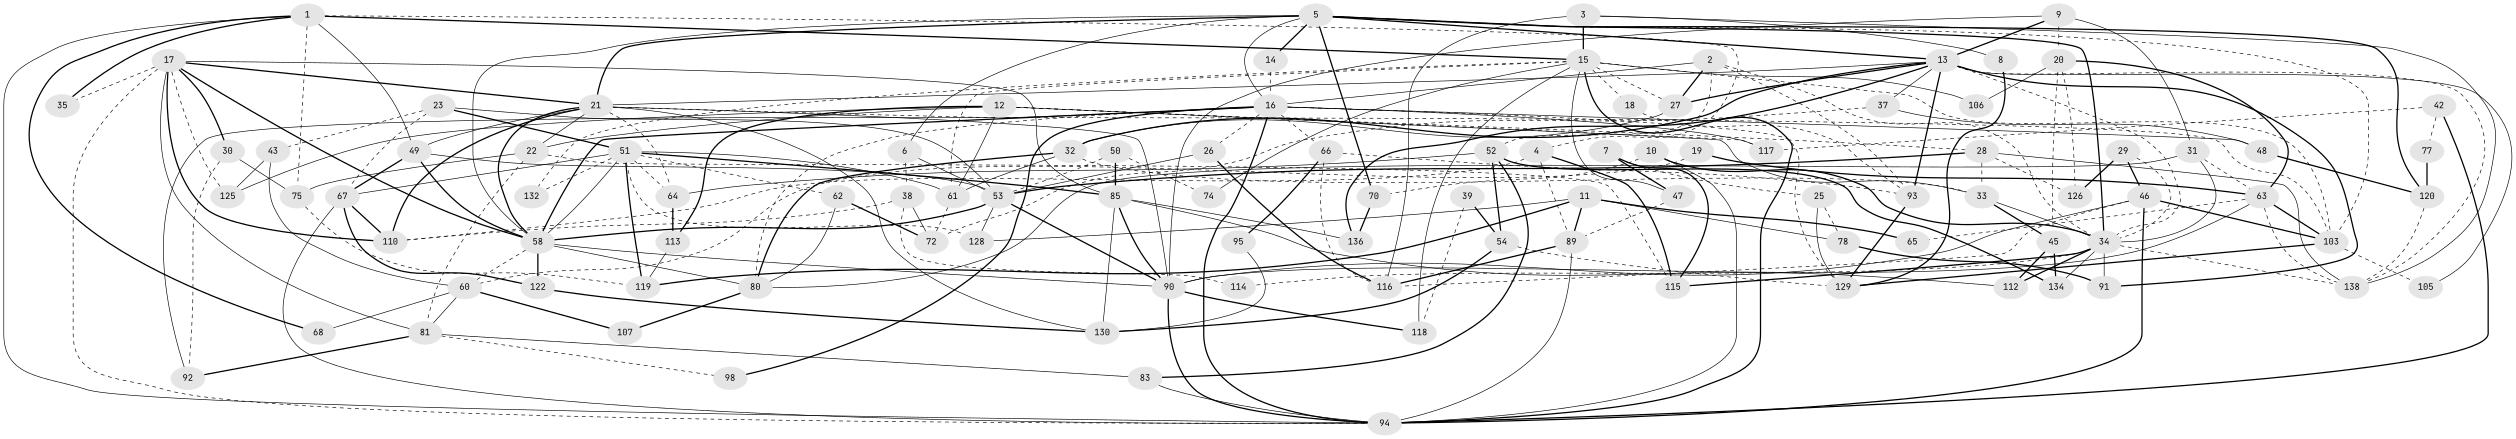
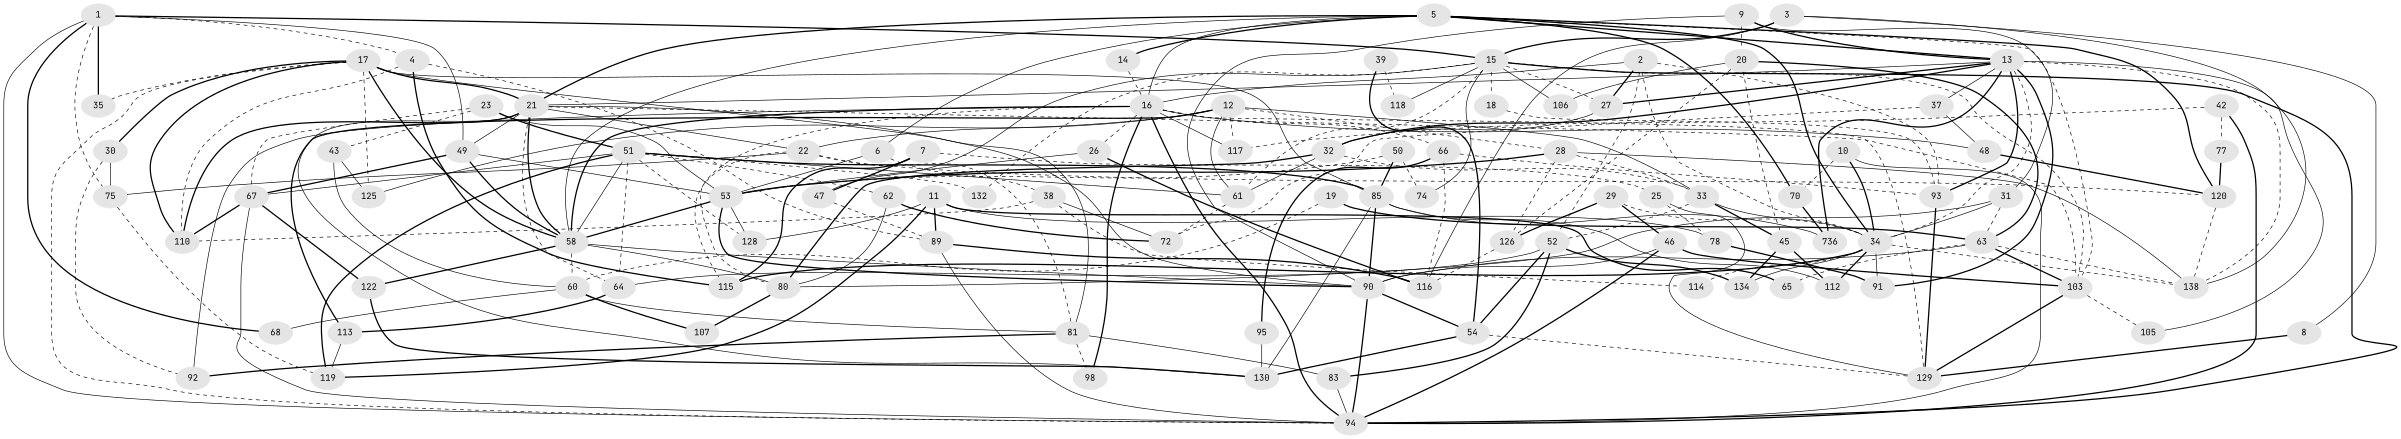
edge "22" -- "120": added
edge "33" -- "52": added
node "136": label "136" -> "736"
edge "46" -- "116": now "126" -- "116"
edge "90" -- "118": now "90" -- "54"
